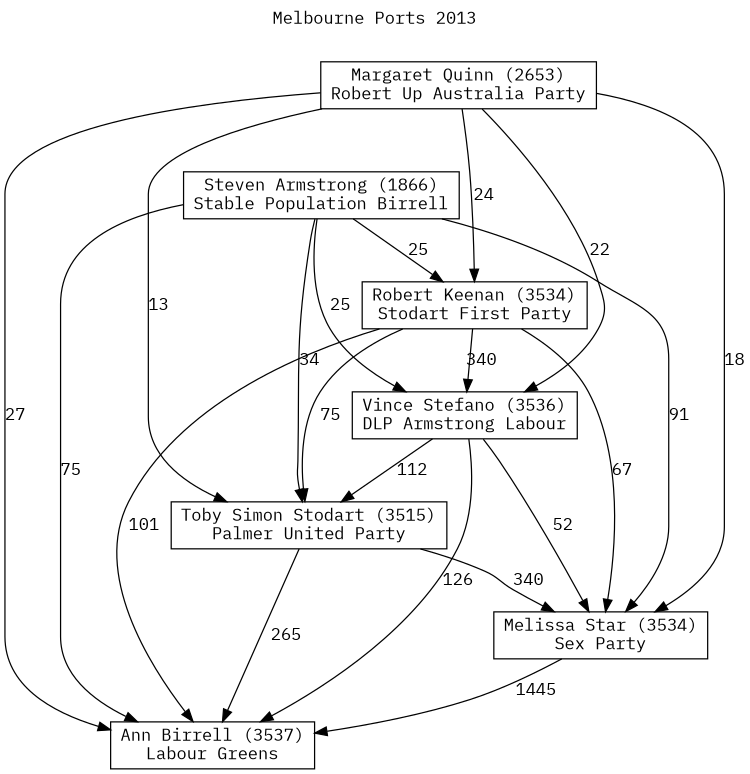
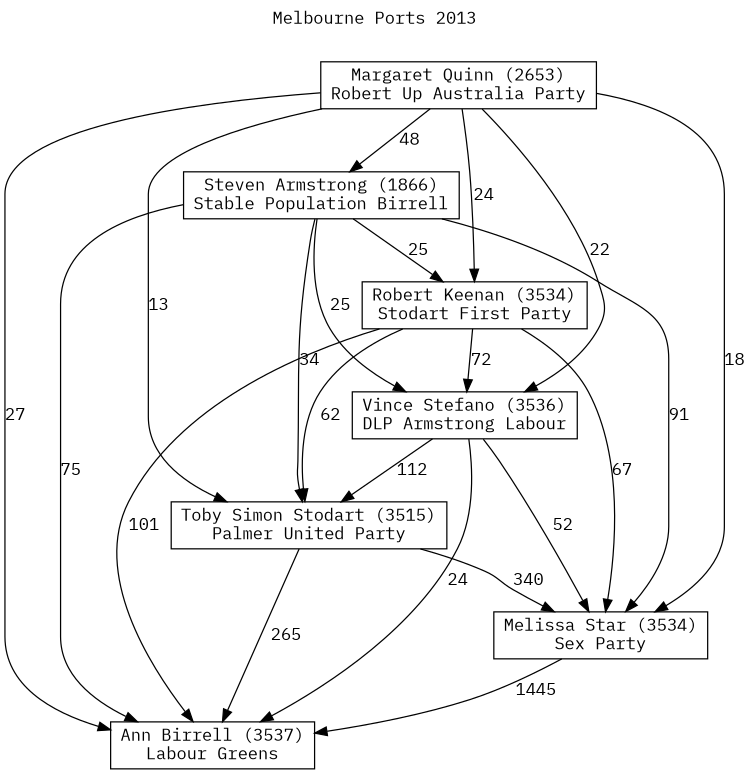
edge "Margaret Quinn (2653) Robert Up Australia Party" -> "Steven Armstrong (1866) Stable Population Birrell": added, label "48"
edge "Robert Keenan (3534) Stodart First Party" -> "Vince Stefano (3536) DLP Armstrong Labour": label "340" -> "72"
edge "Robert Keenan (3534) Stodart First Party" -> "Toby Simon Stodart (3515) Palmer United Party": label "75" -> "62"
edge "Vince Stefano (3536) DLP Armstrong Labour" -> "Ann Birrell (3537) Labour Greens": label "126" -> "24"
